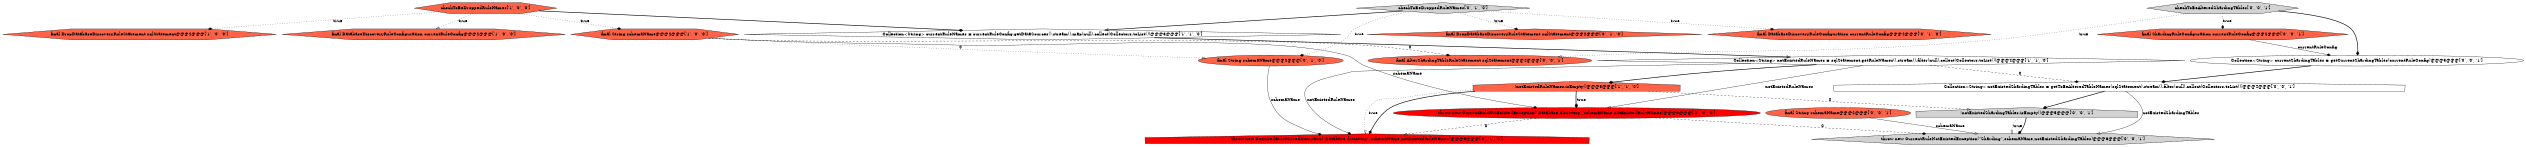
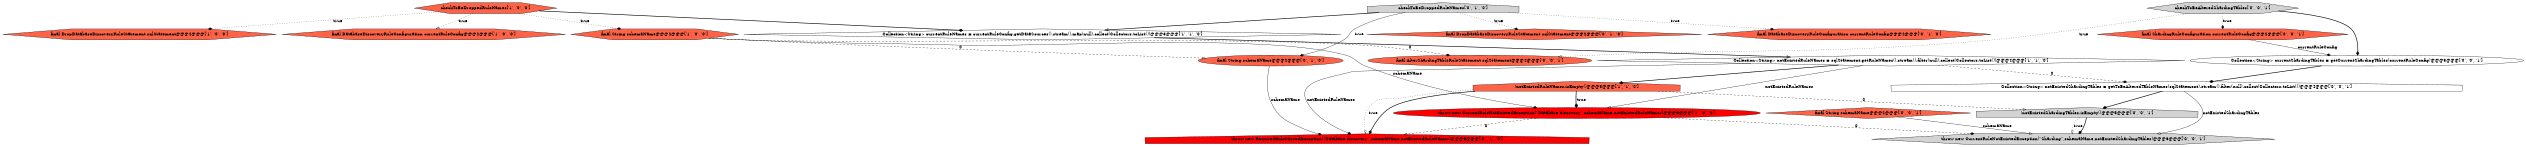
node "checkToBeDroppedRuleNames['0', '1', '0']": shape diamond -> house
edge "checkToBeDroppedRuleNames['0', '1', '0']" -> "final String schemaName@@@2@@@['0', '1', '0']": style dotted -> solid
edge "final String schemaName@@@2@@@['1', '0', '0']" -> "final String schemaName@@@2@@@['0', '1', '0']": style dotted -> dashed
node "final String schemaName@@@2@@@['0', '0', '1']": shape ellipse -> diamond
